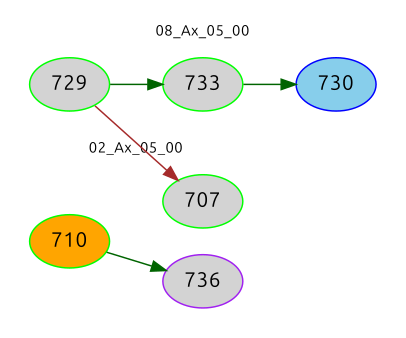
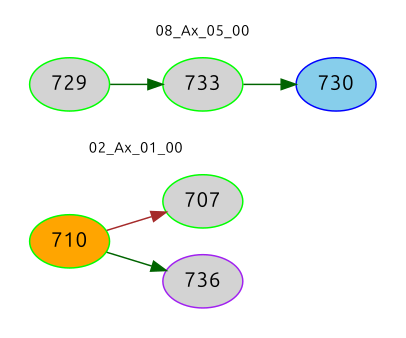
edge "729" -> "707": now "710" -> "707"
cluster "02_Ax_05_00": label "02_Ax_05_00" -> "02_Ax_01_00"
